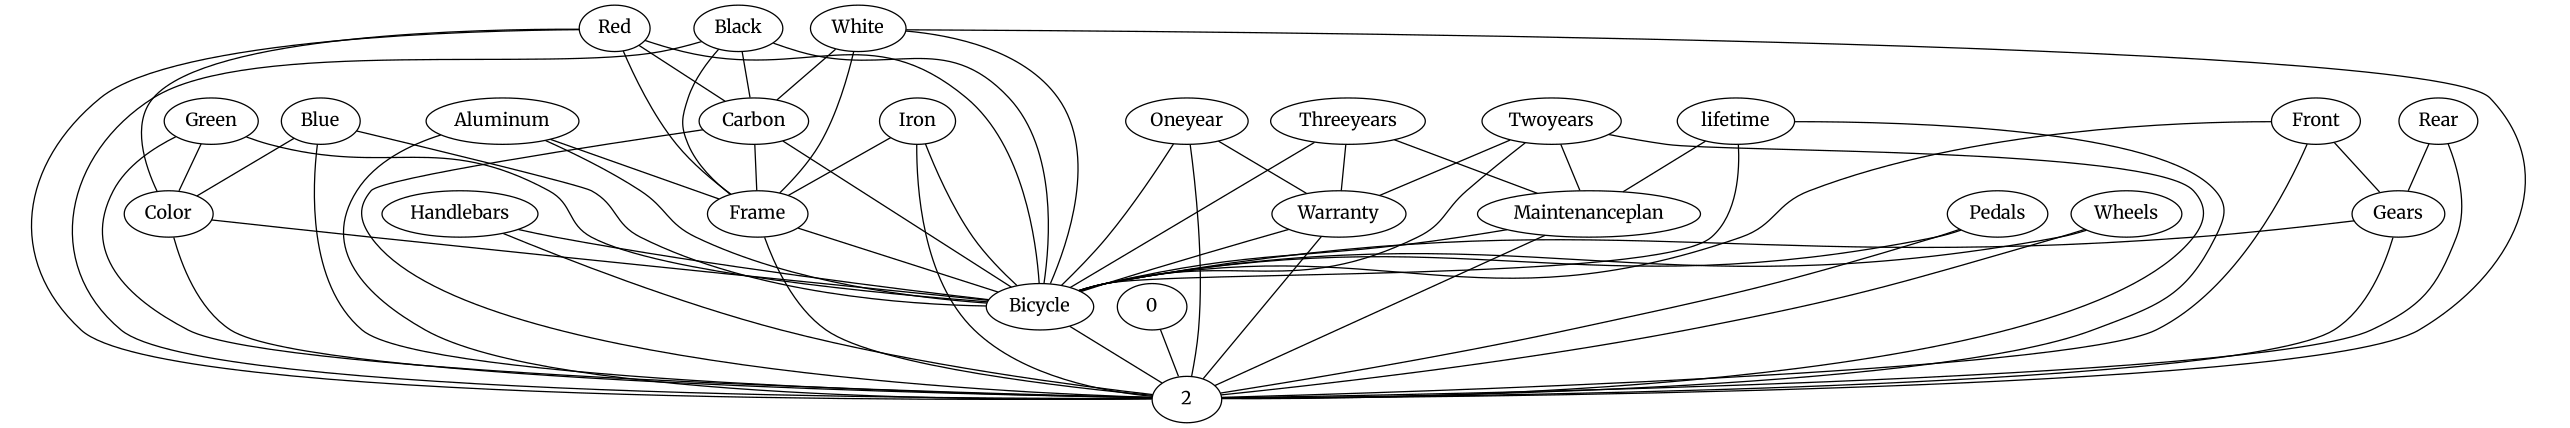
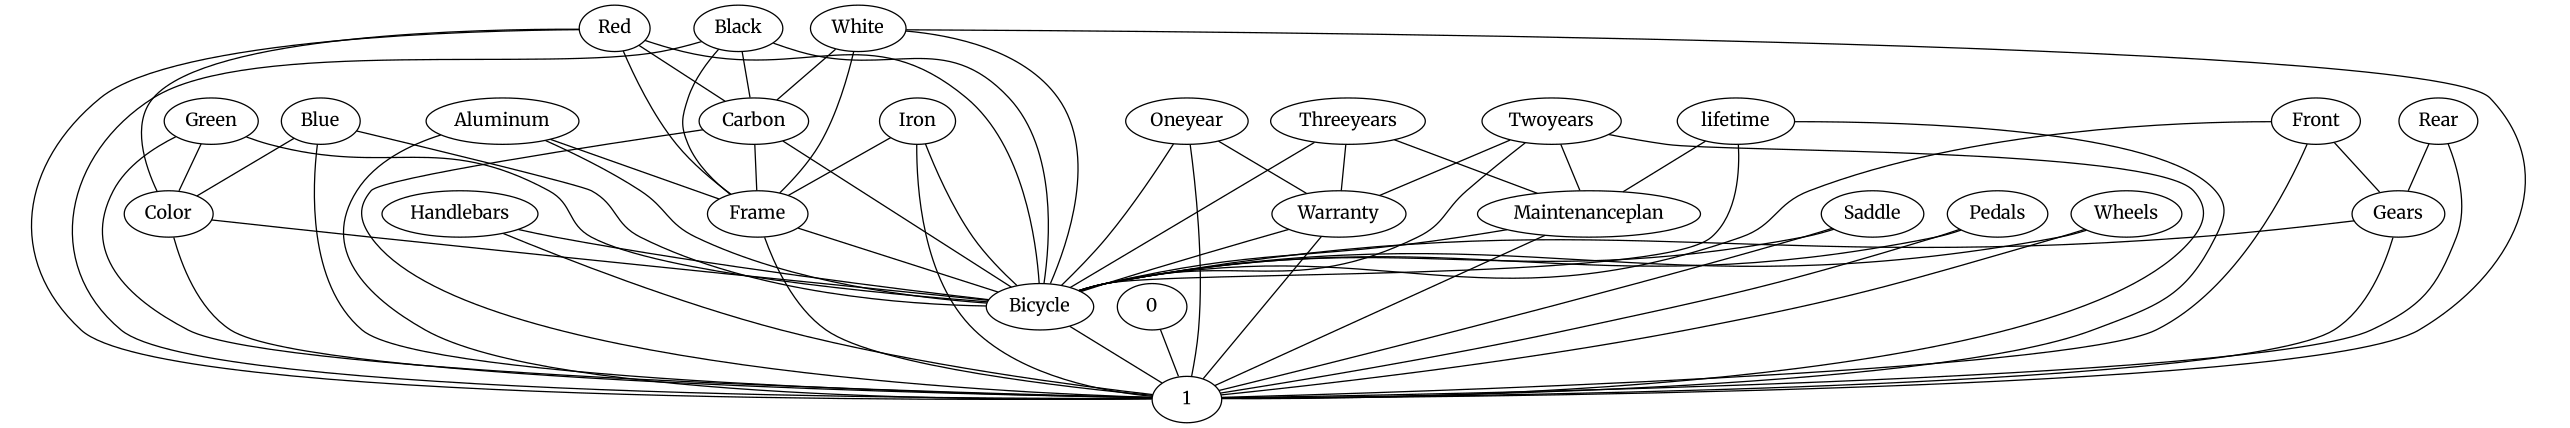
node "Saddle": added
node "2": label "2" -> "1"
